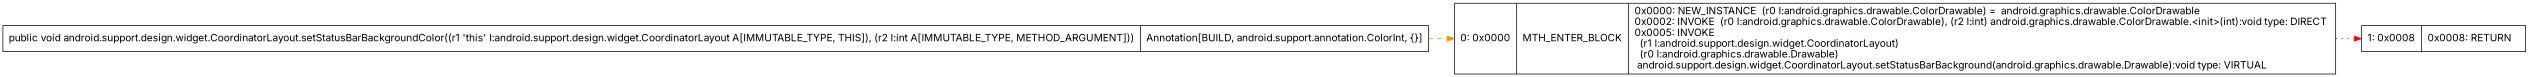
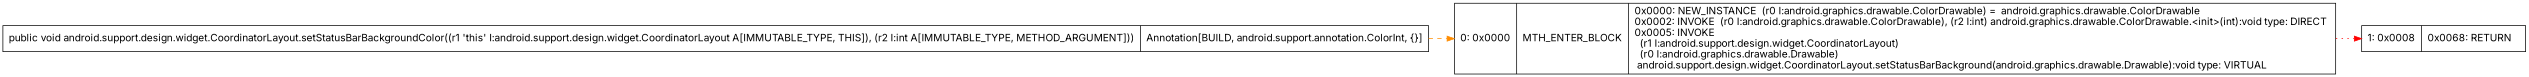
node "1: 0x0008": text "0x0008: RETURN" -> "0x0068: RETURN"
